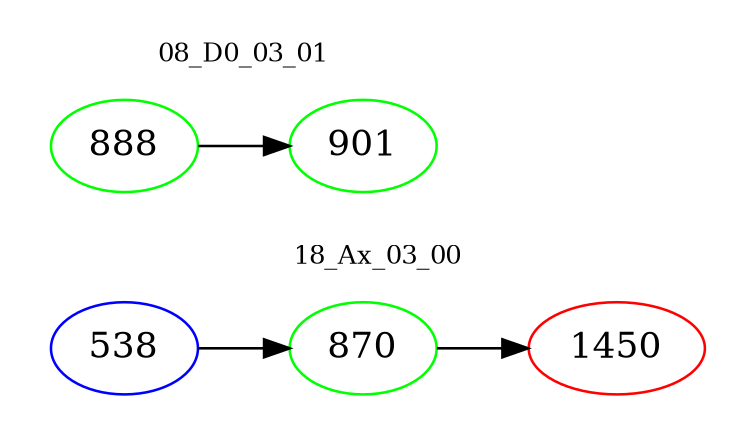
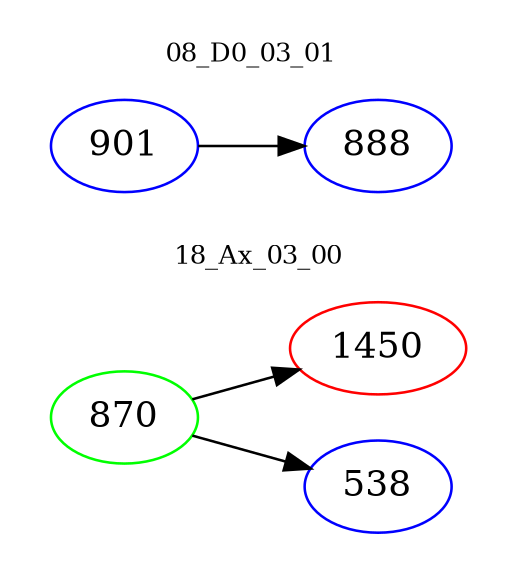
node "888": color green -> blue
edge "888" -> "901": reversed
node "901": color green -> blue
edge "538" -> "870": reversed
